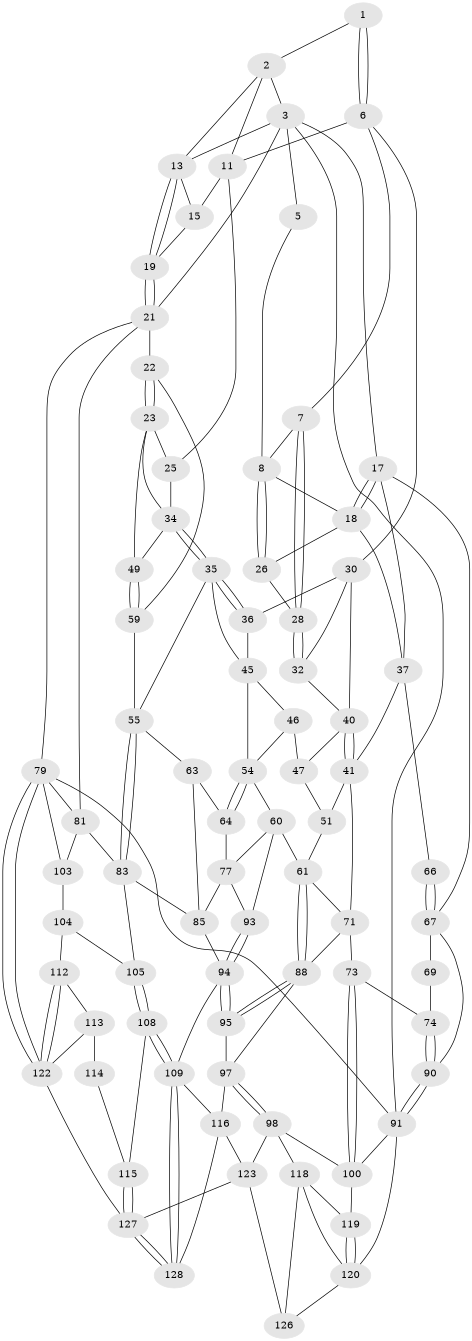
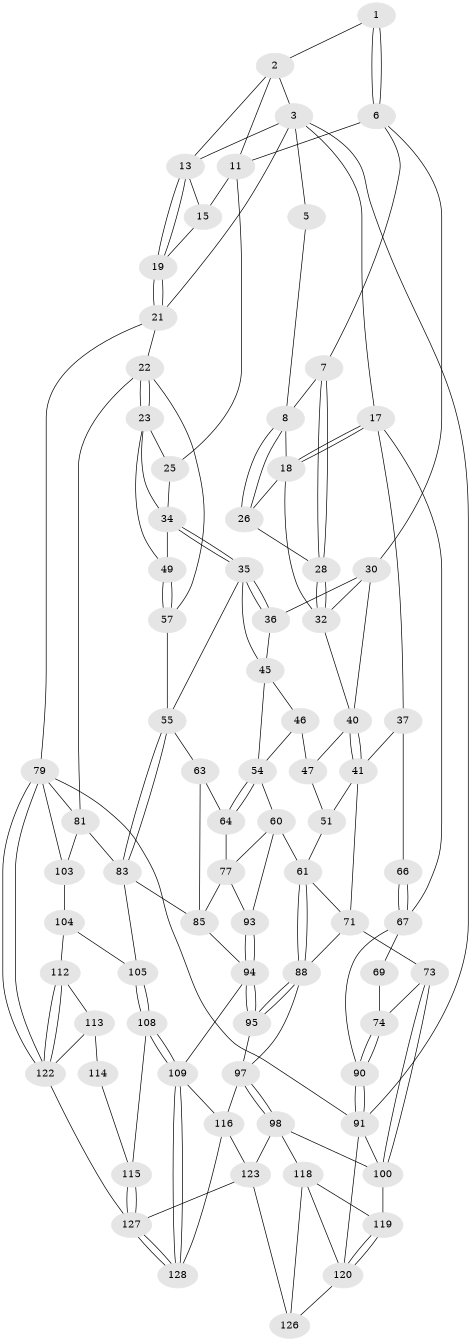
edge "21" -- "81": now "22" -- "81"
edge "18" -- "37": now "18" -- "32"
node "59": label "59" -> "57"
